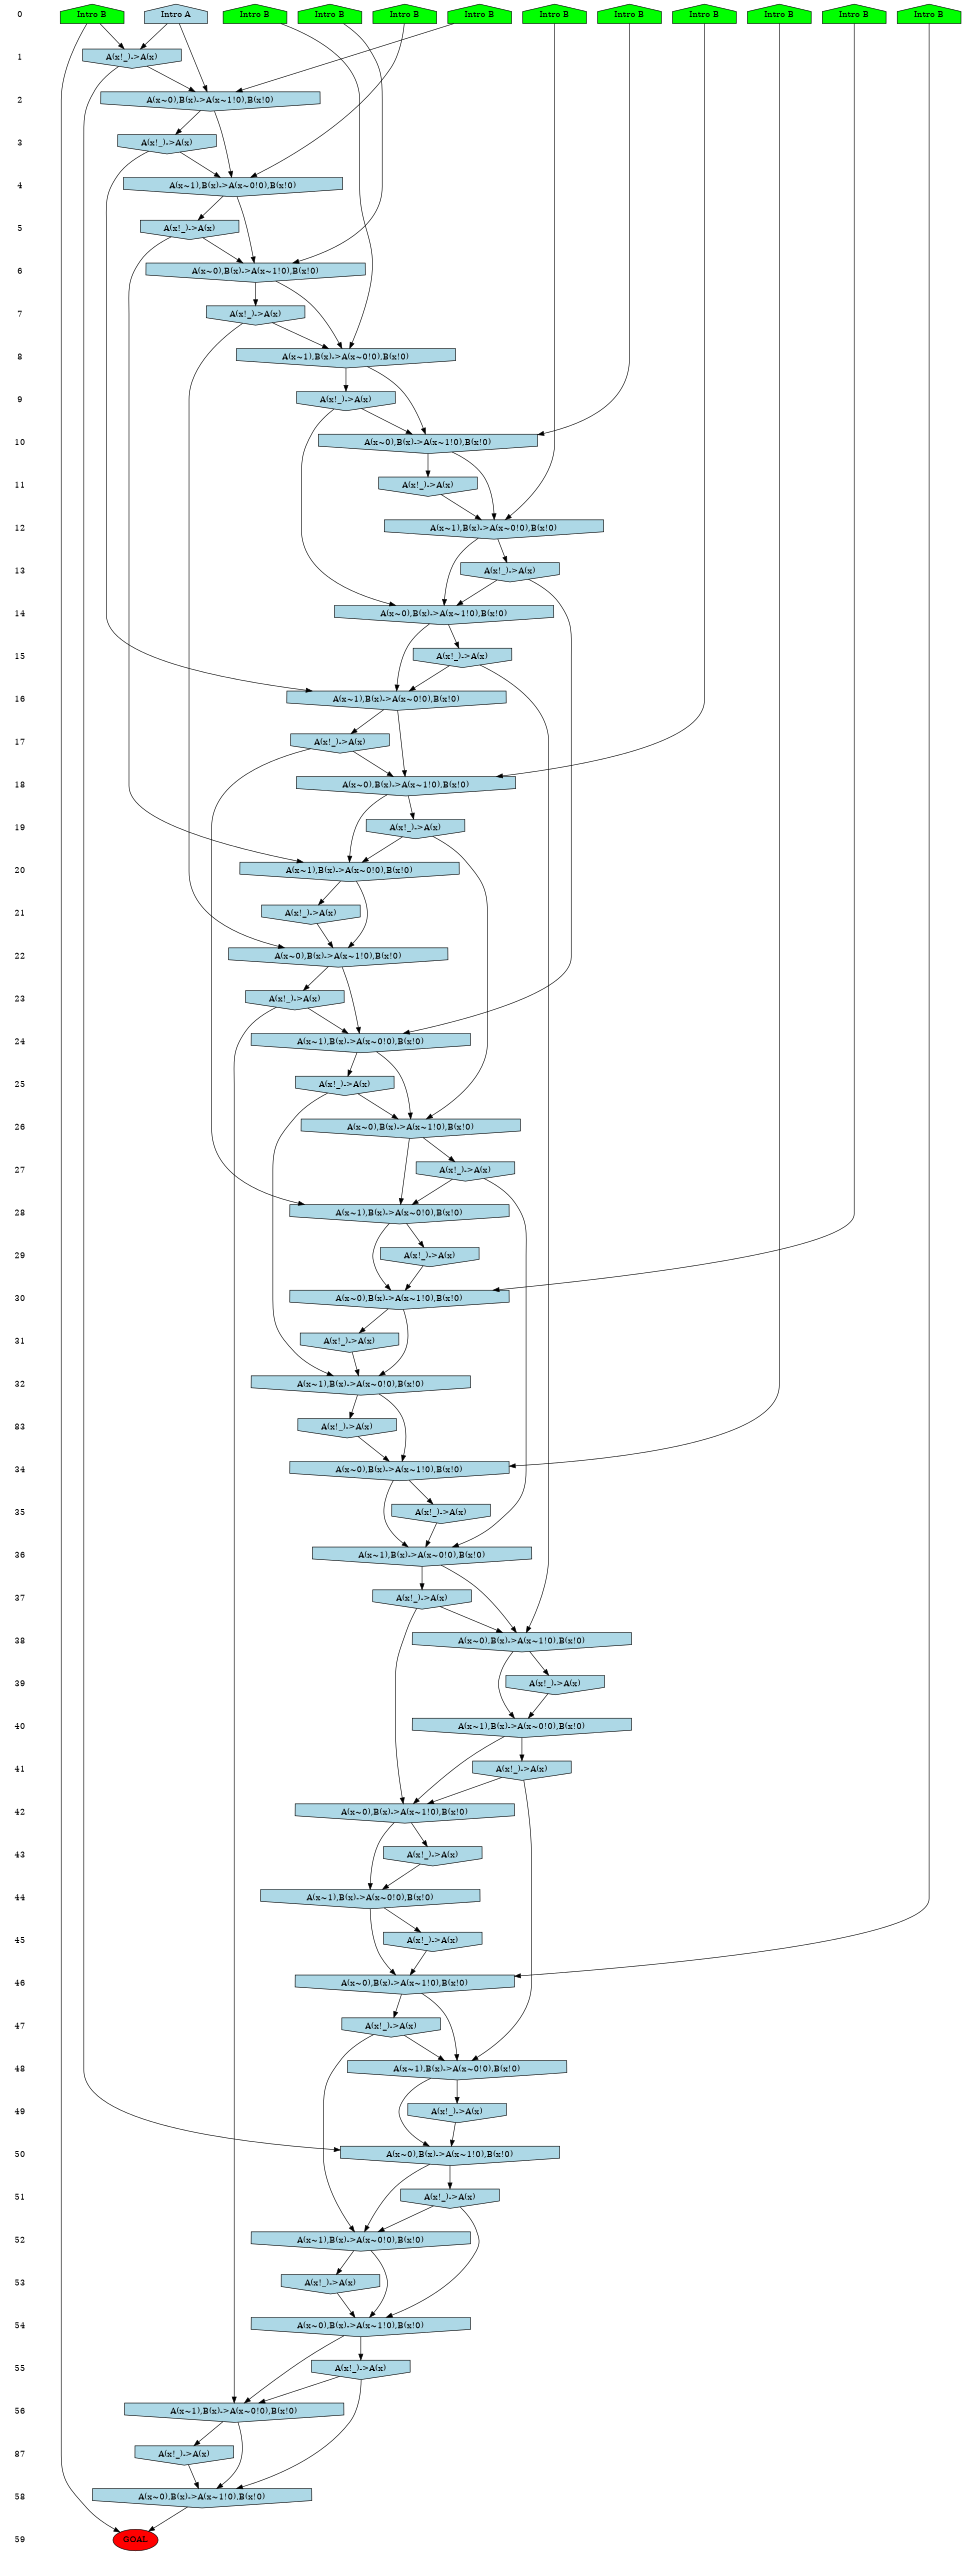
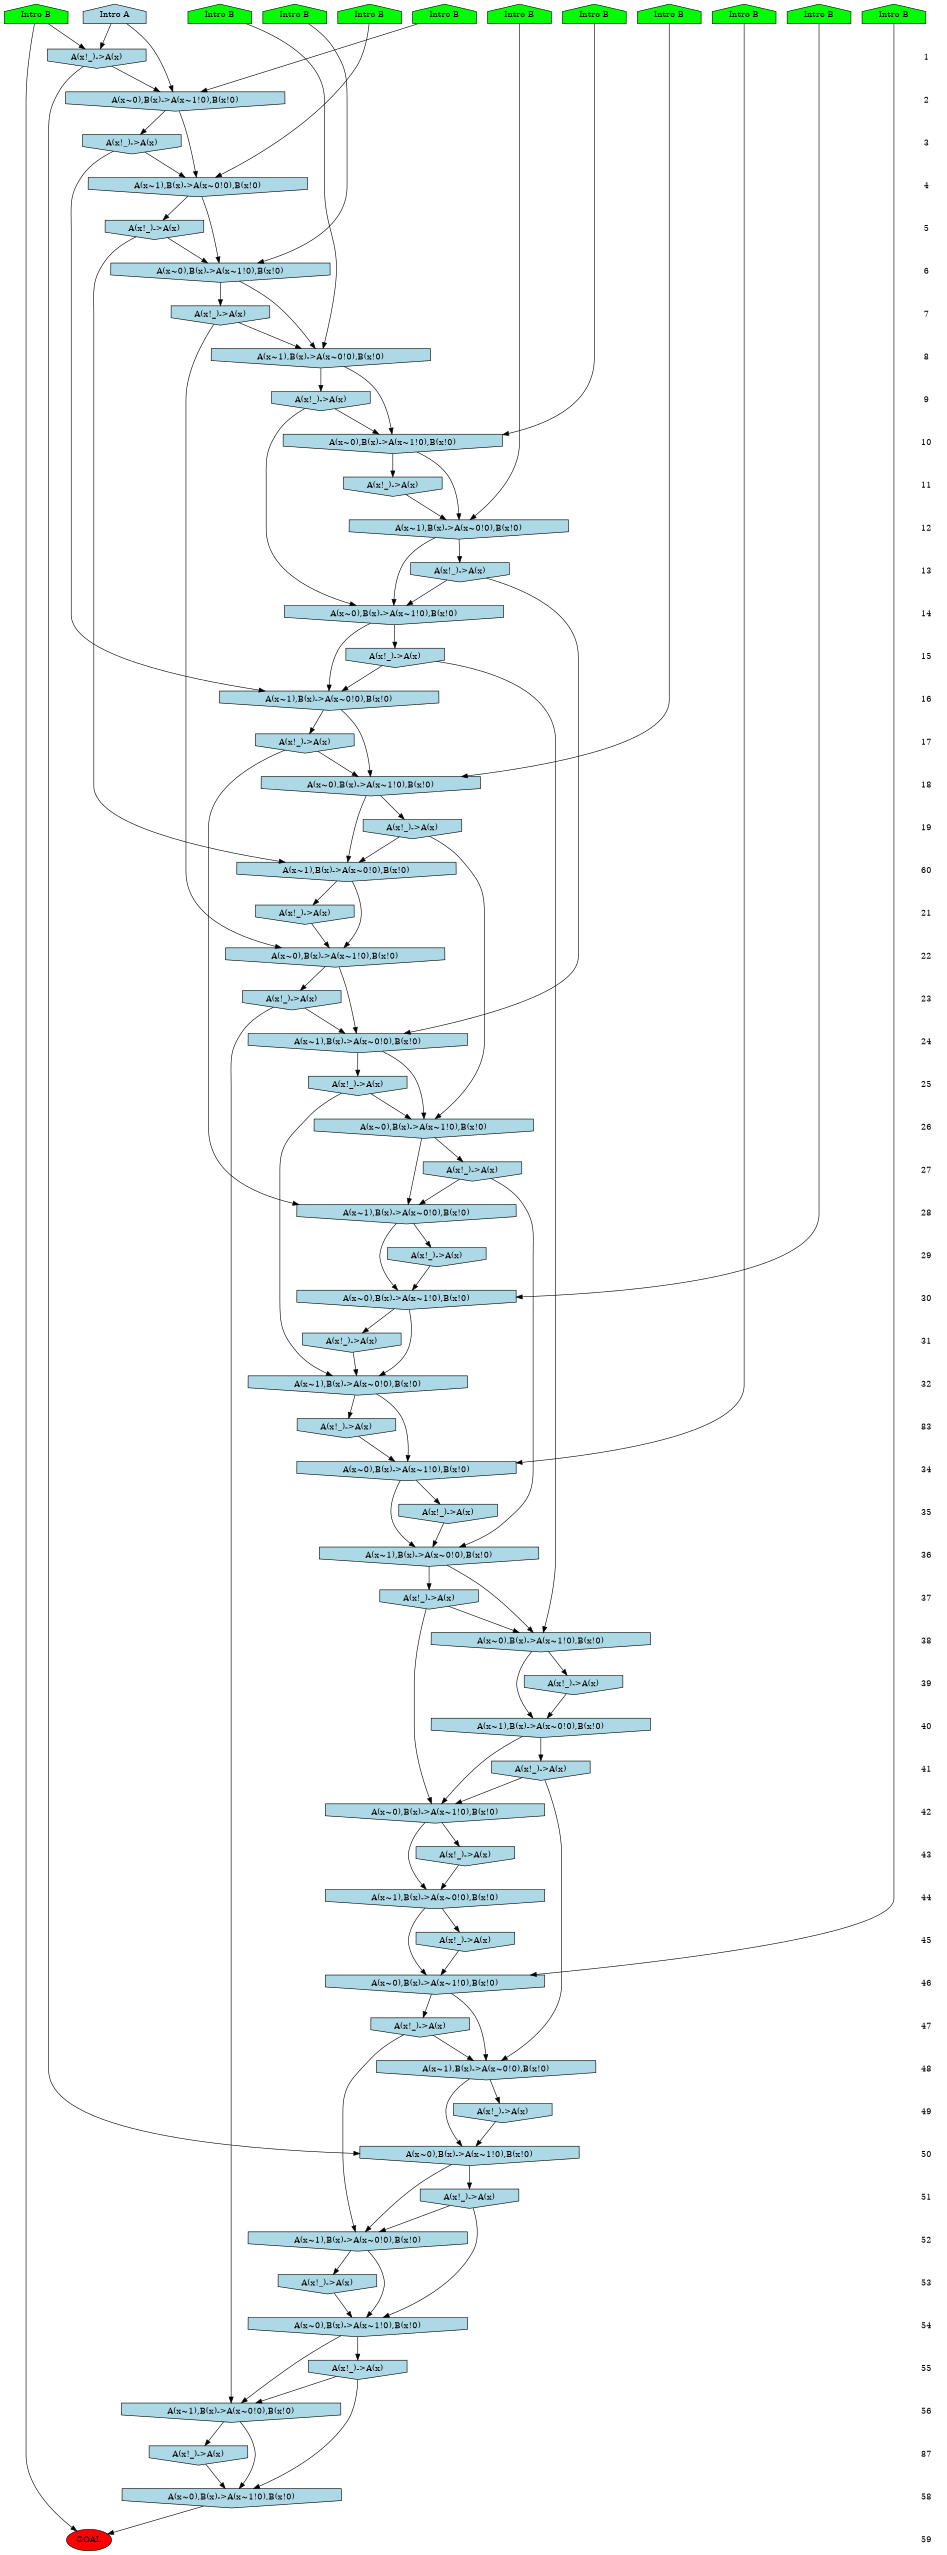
node "0": removed
node "20": label "20" -> "60"
